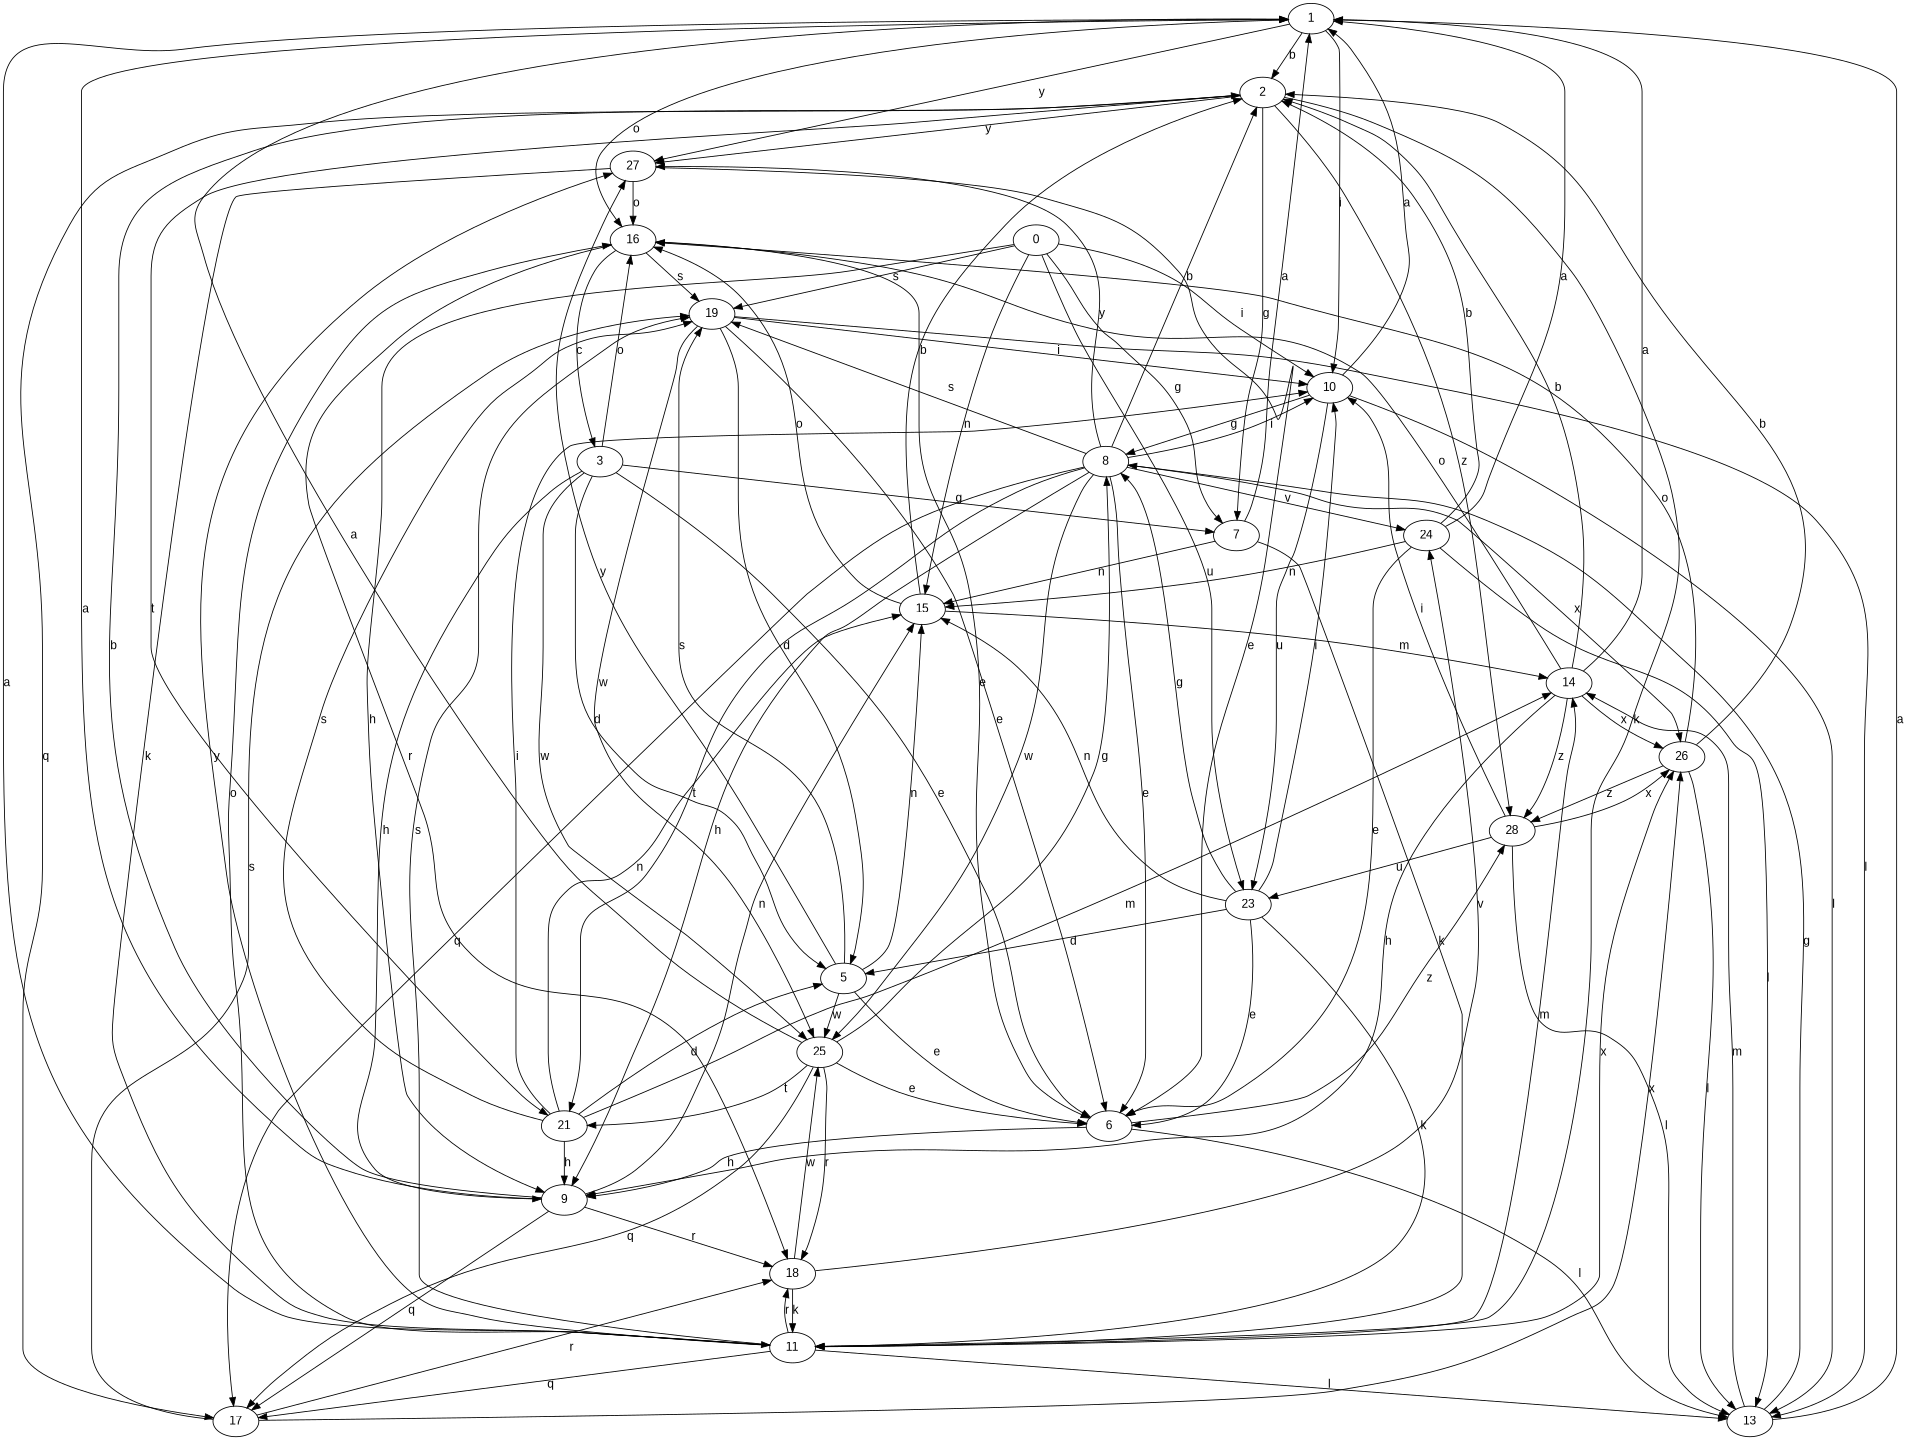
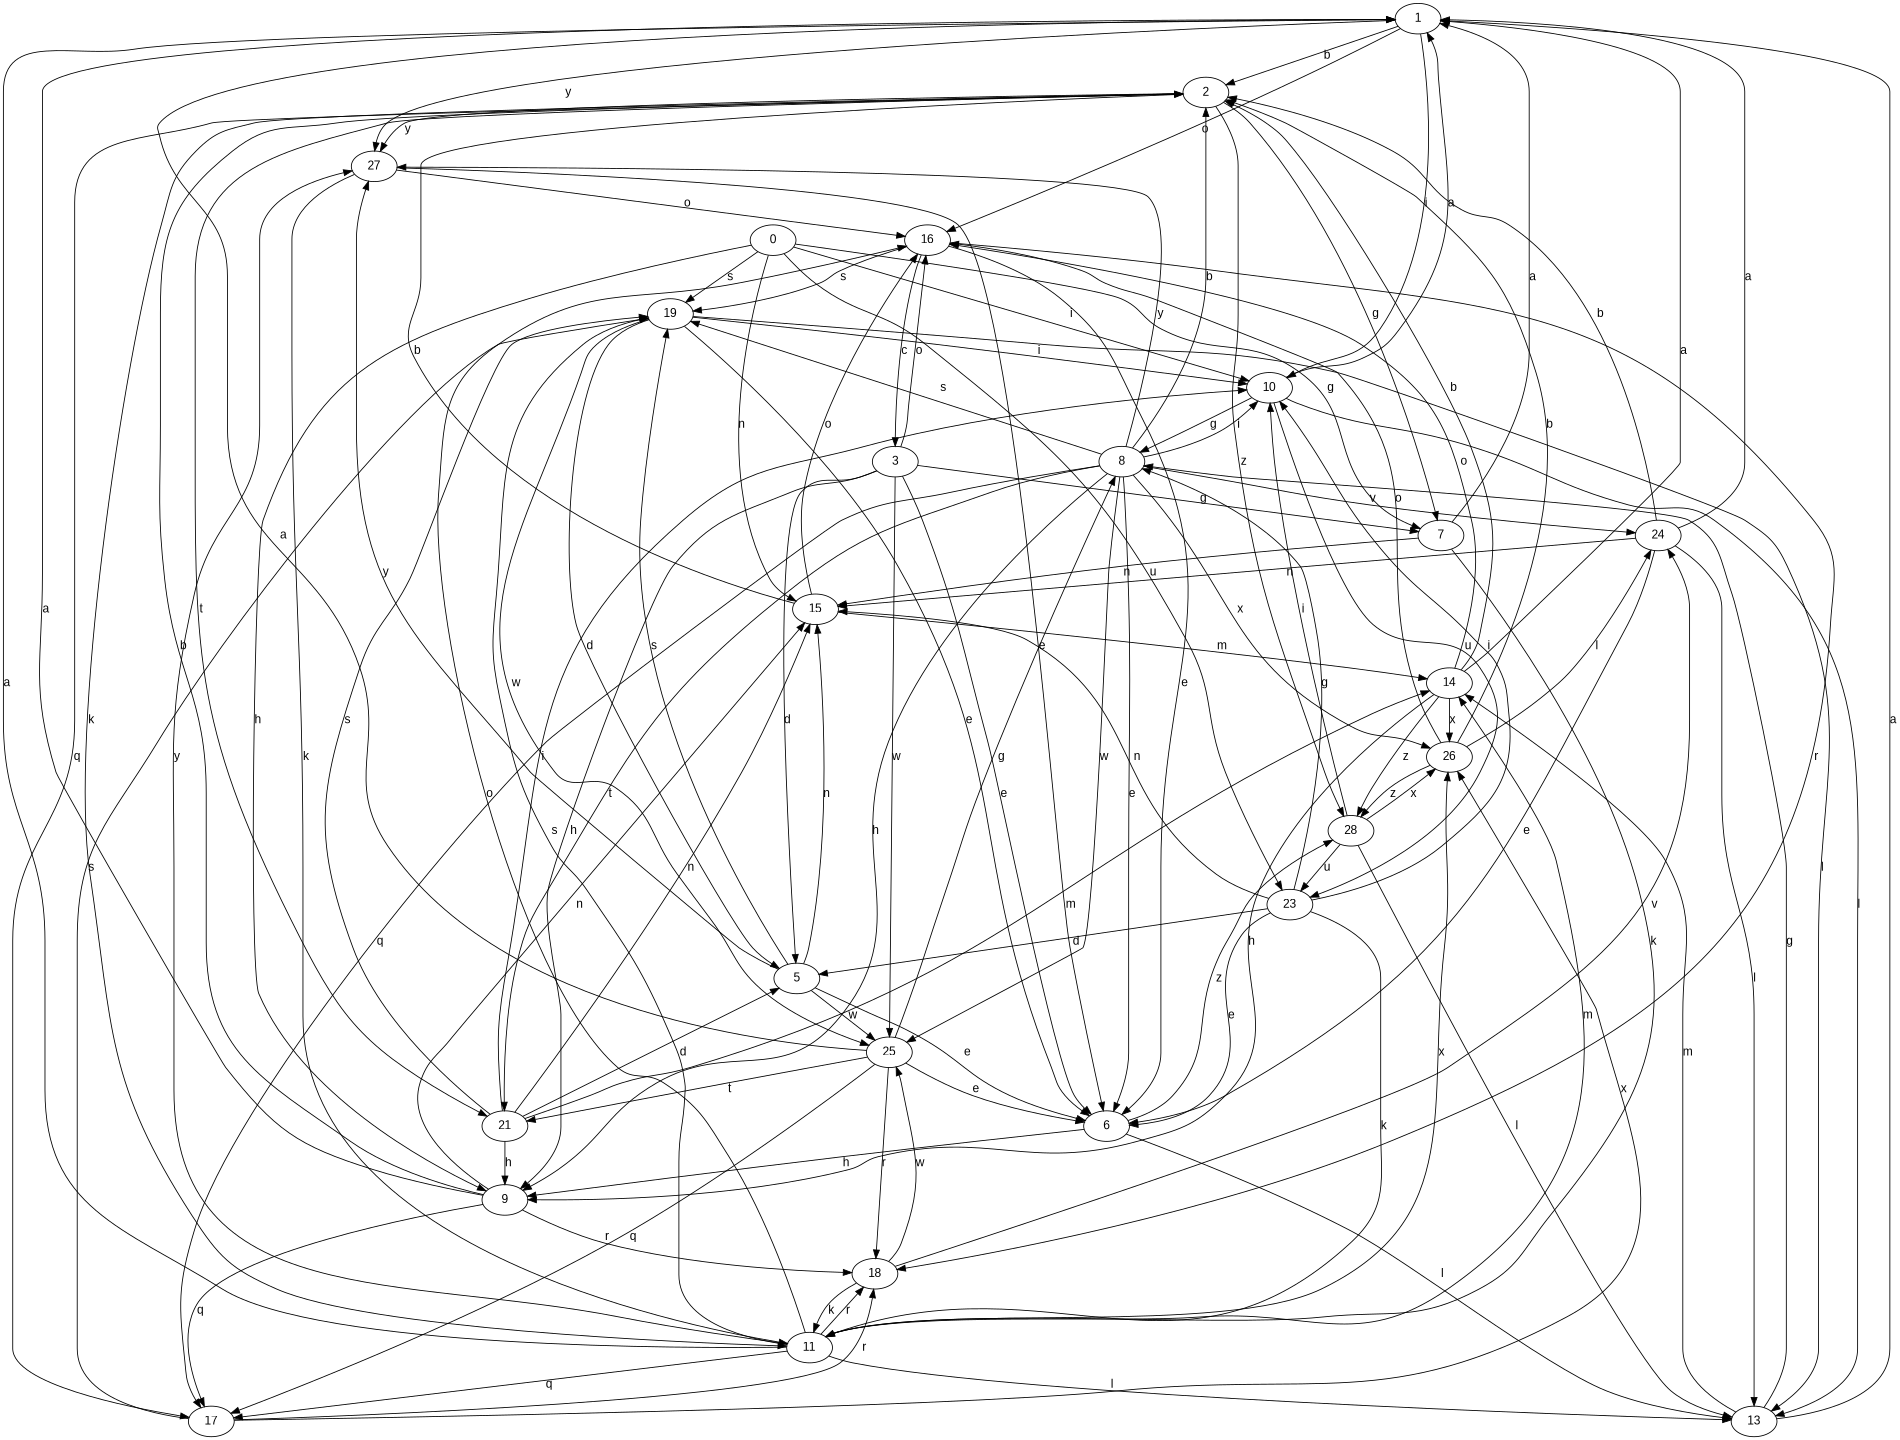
edge "26" -> "13": now "26" -> "24"
